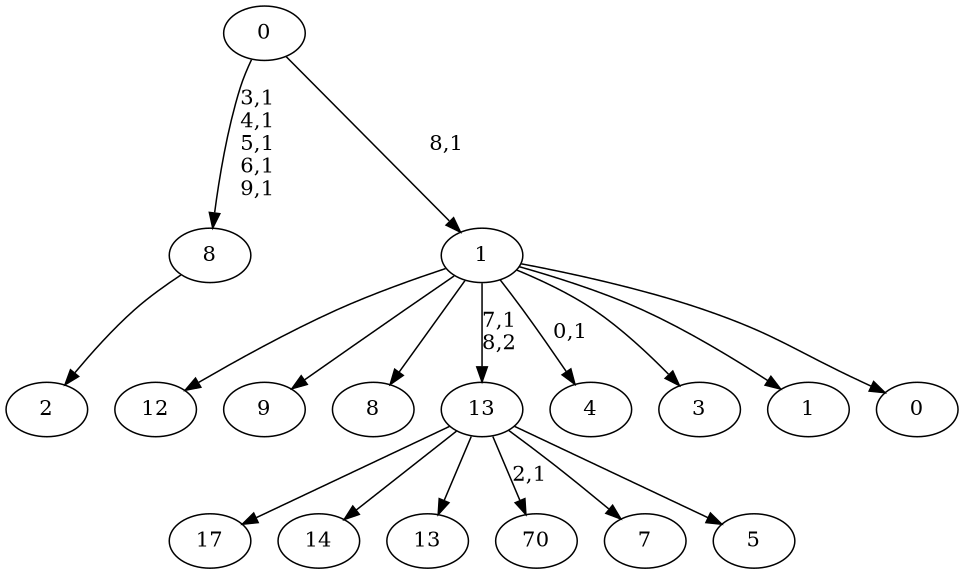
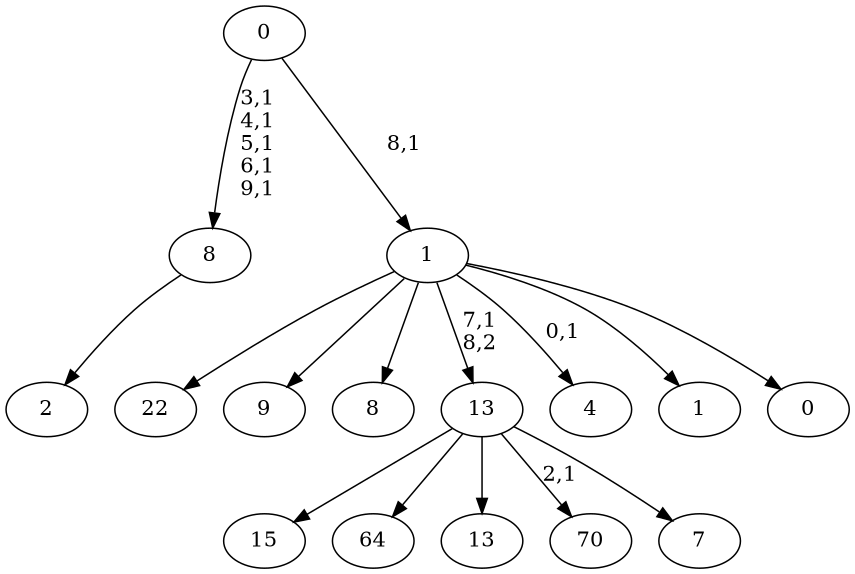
node "12": label "12" -> "22"
node "3": removed
node "17": label "17" -> "15"
node "14": label "14" -> "64"
node "5": removed
